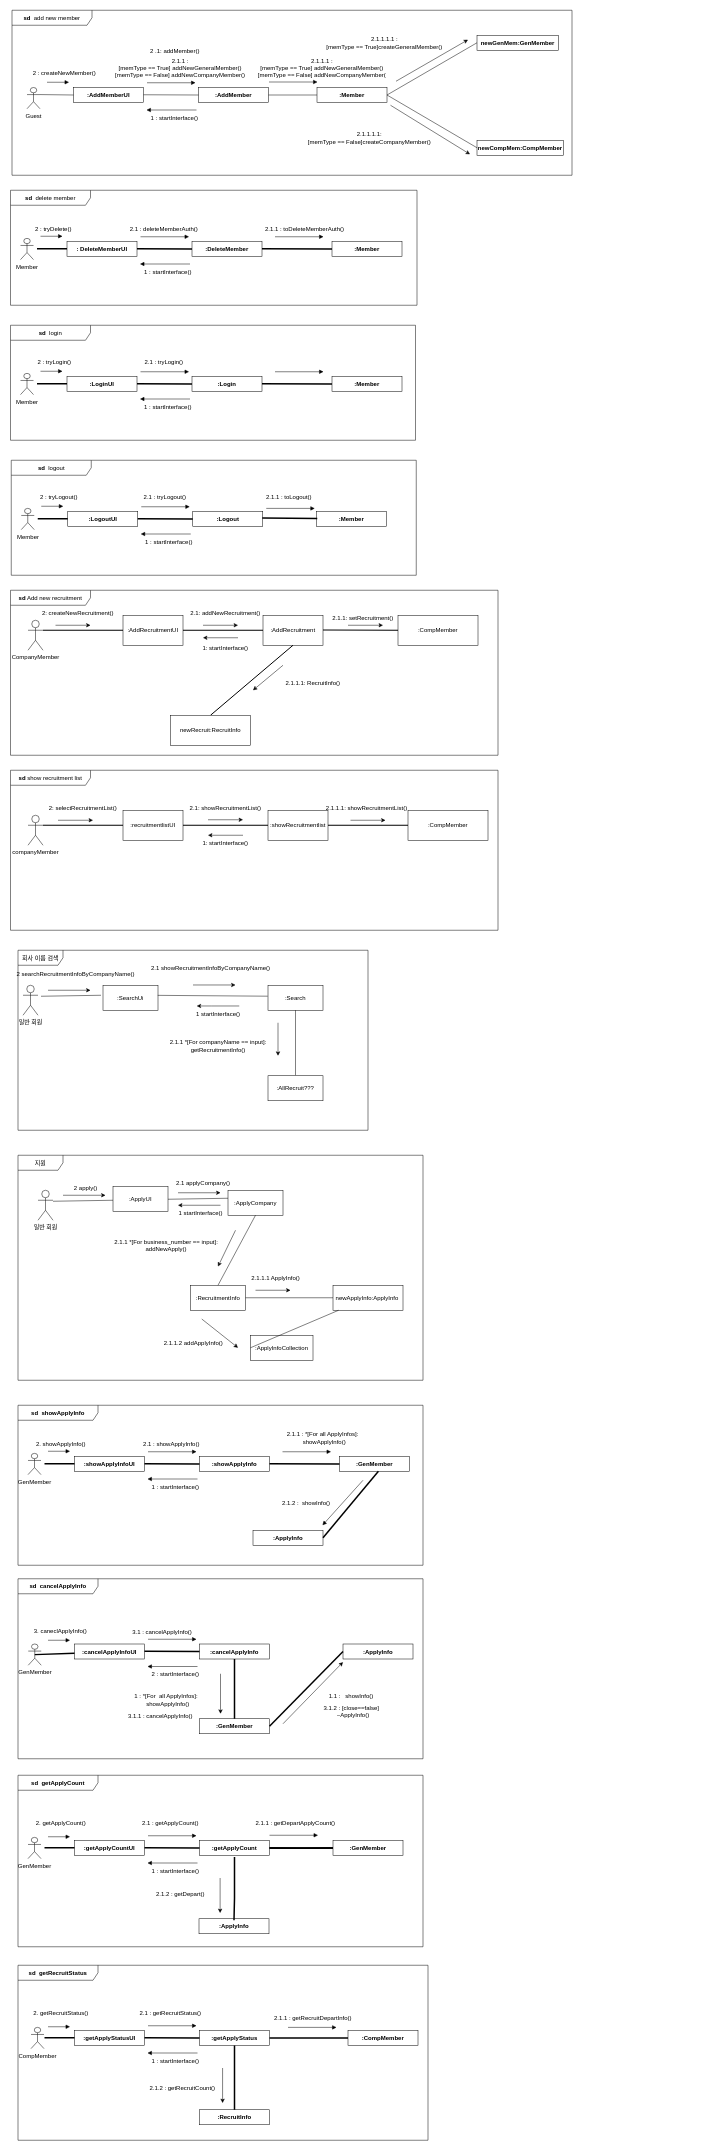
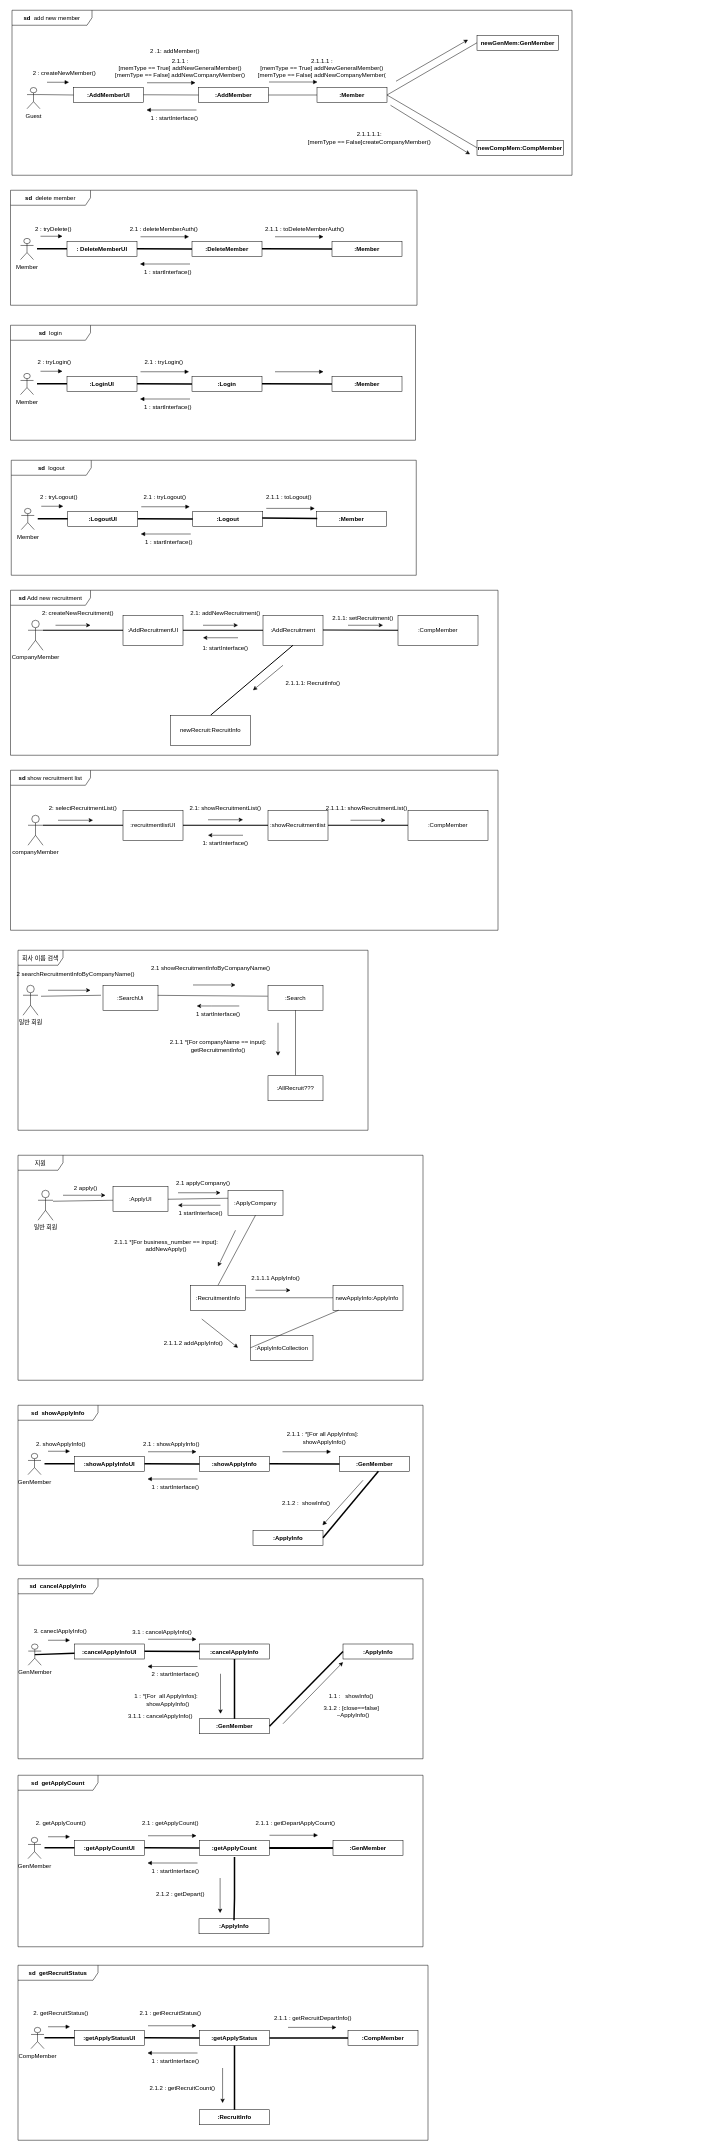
node "2.1.1.1.1 : [memType == True]createGeneralMember()": removed
